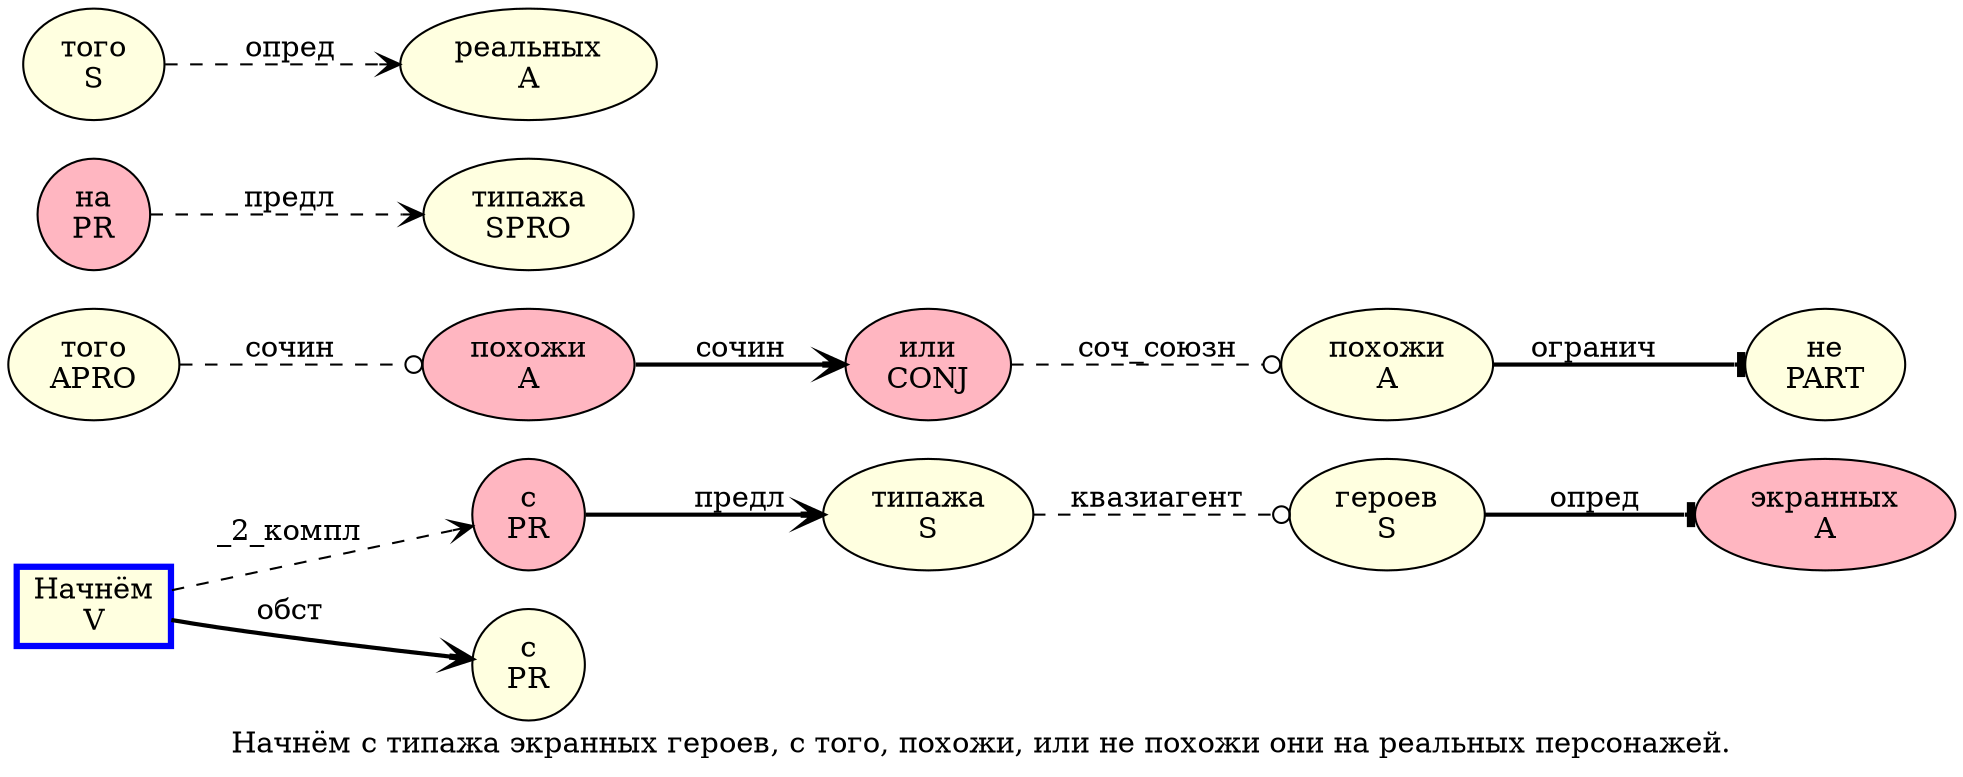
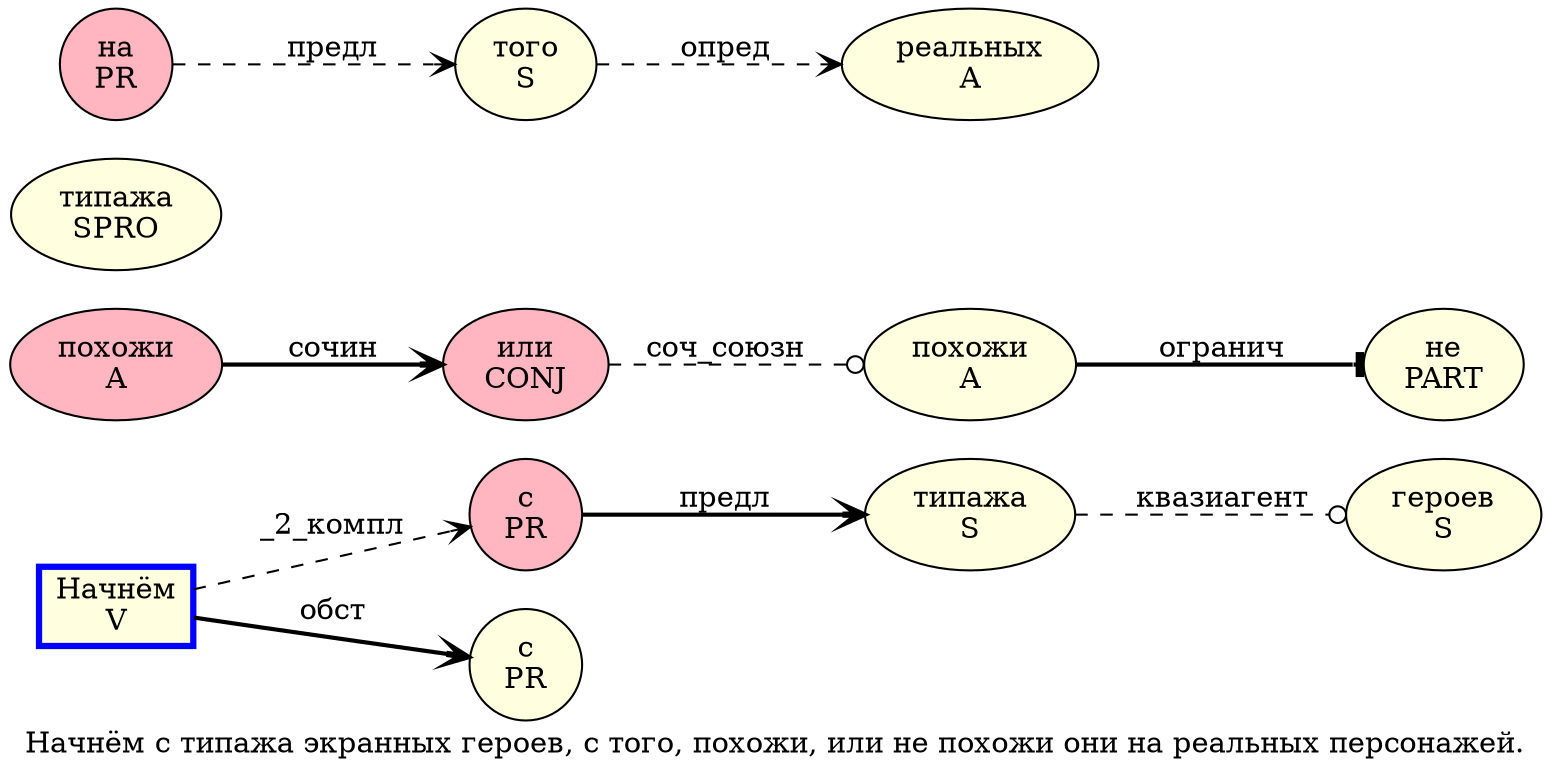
edge "на PR" -> "типажа SPRO": now "на PR" -> "того S"
node "того APRO": removed
node "экранных A": removed
